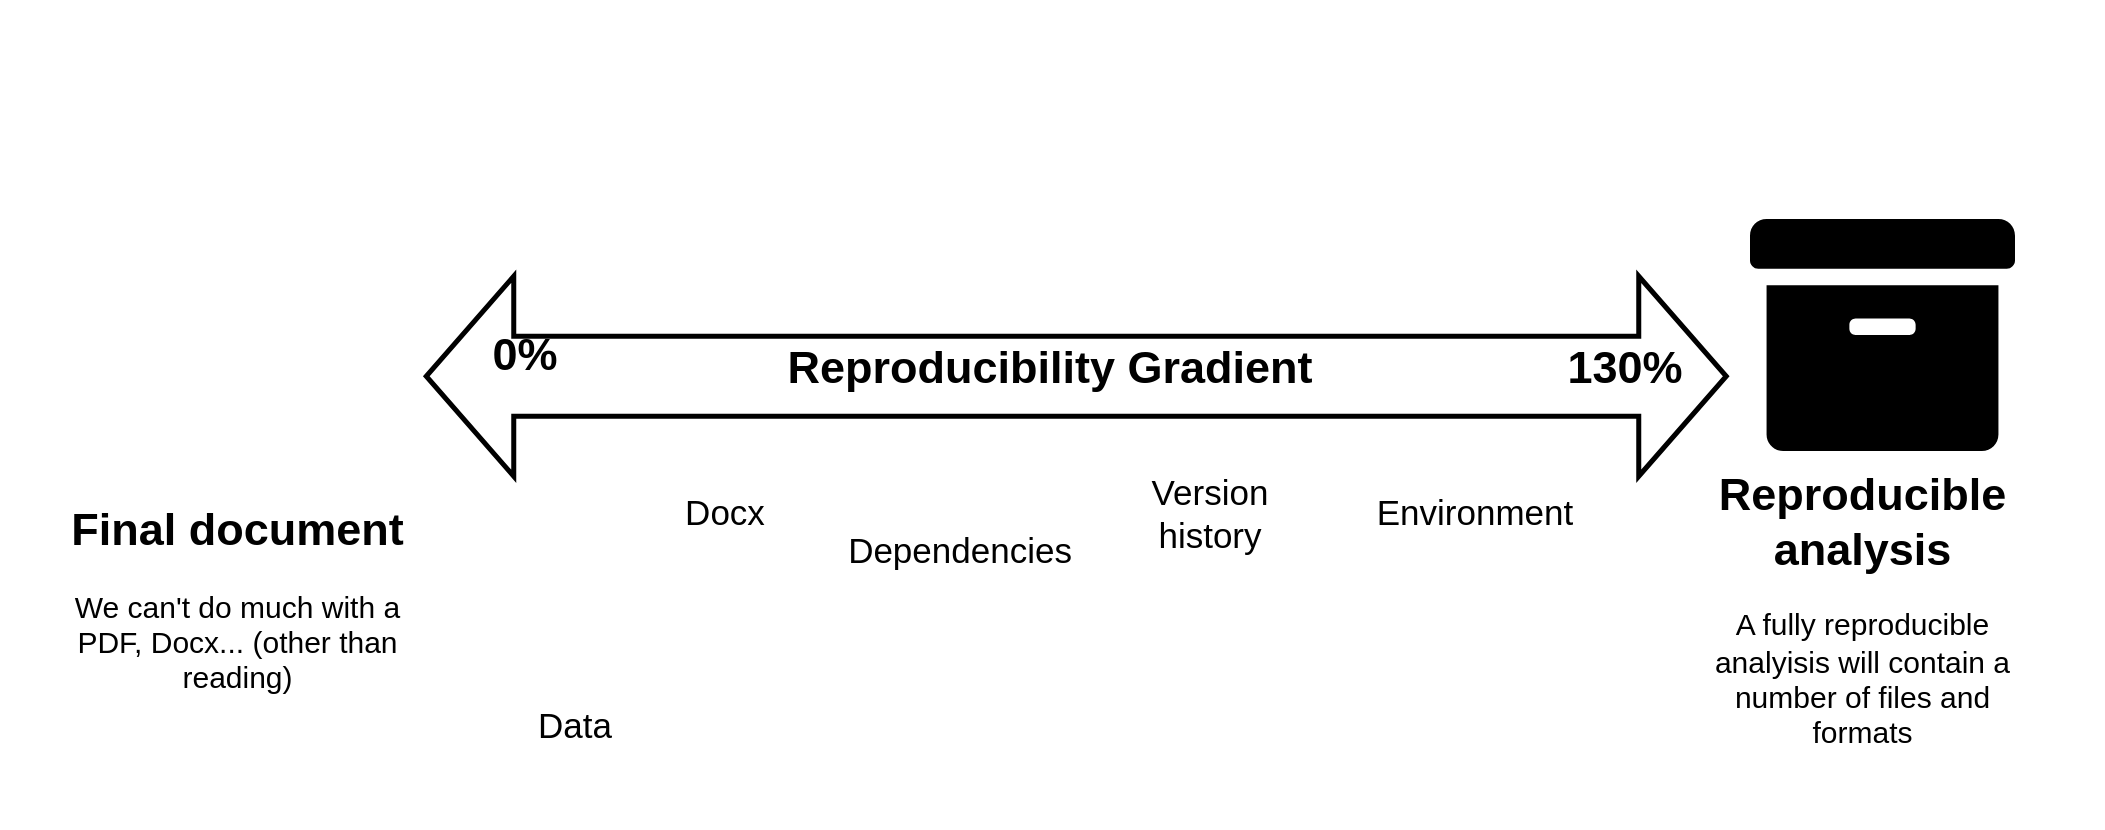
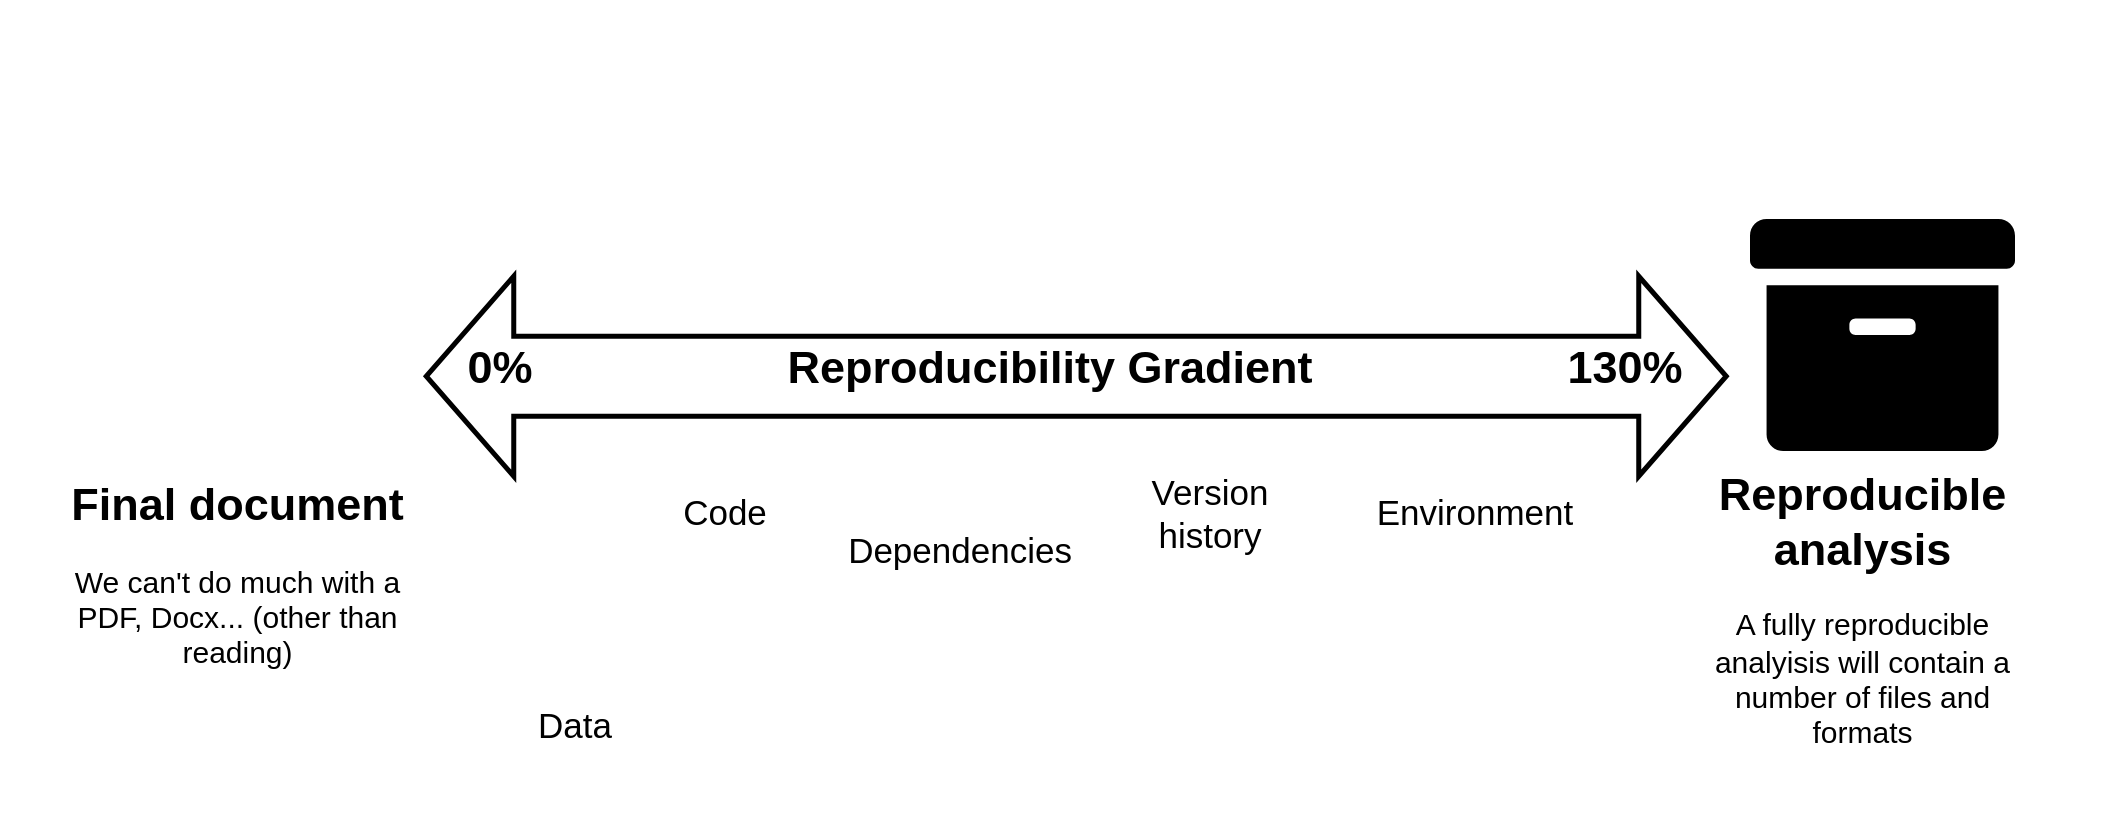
node "0%": moved (526, 364) -> (501, 376)
node "Docx": label "Docx" -> "Code"
node "Final document We can't do much with a PDF, Docx... (other than reading)": moved (239, 651) -> (239, 626)
